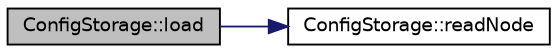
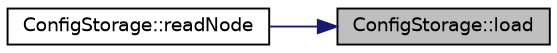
edge "ConfigStorage::load" -> "ConfigStorage::readNode": reversed
